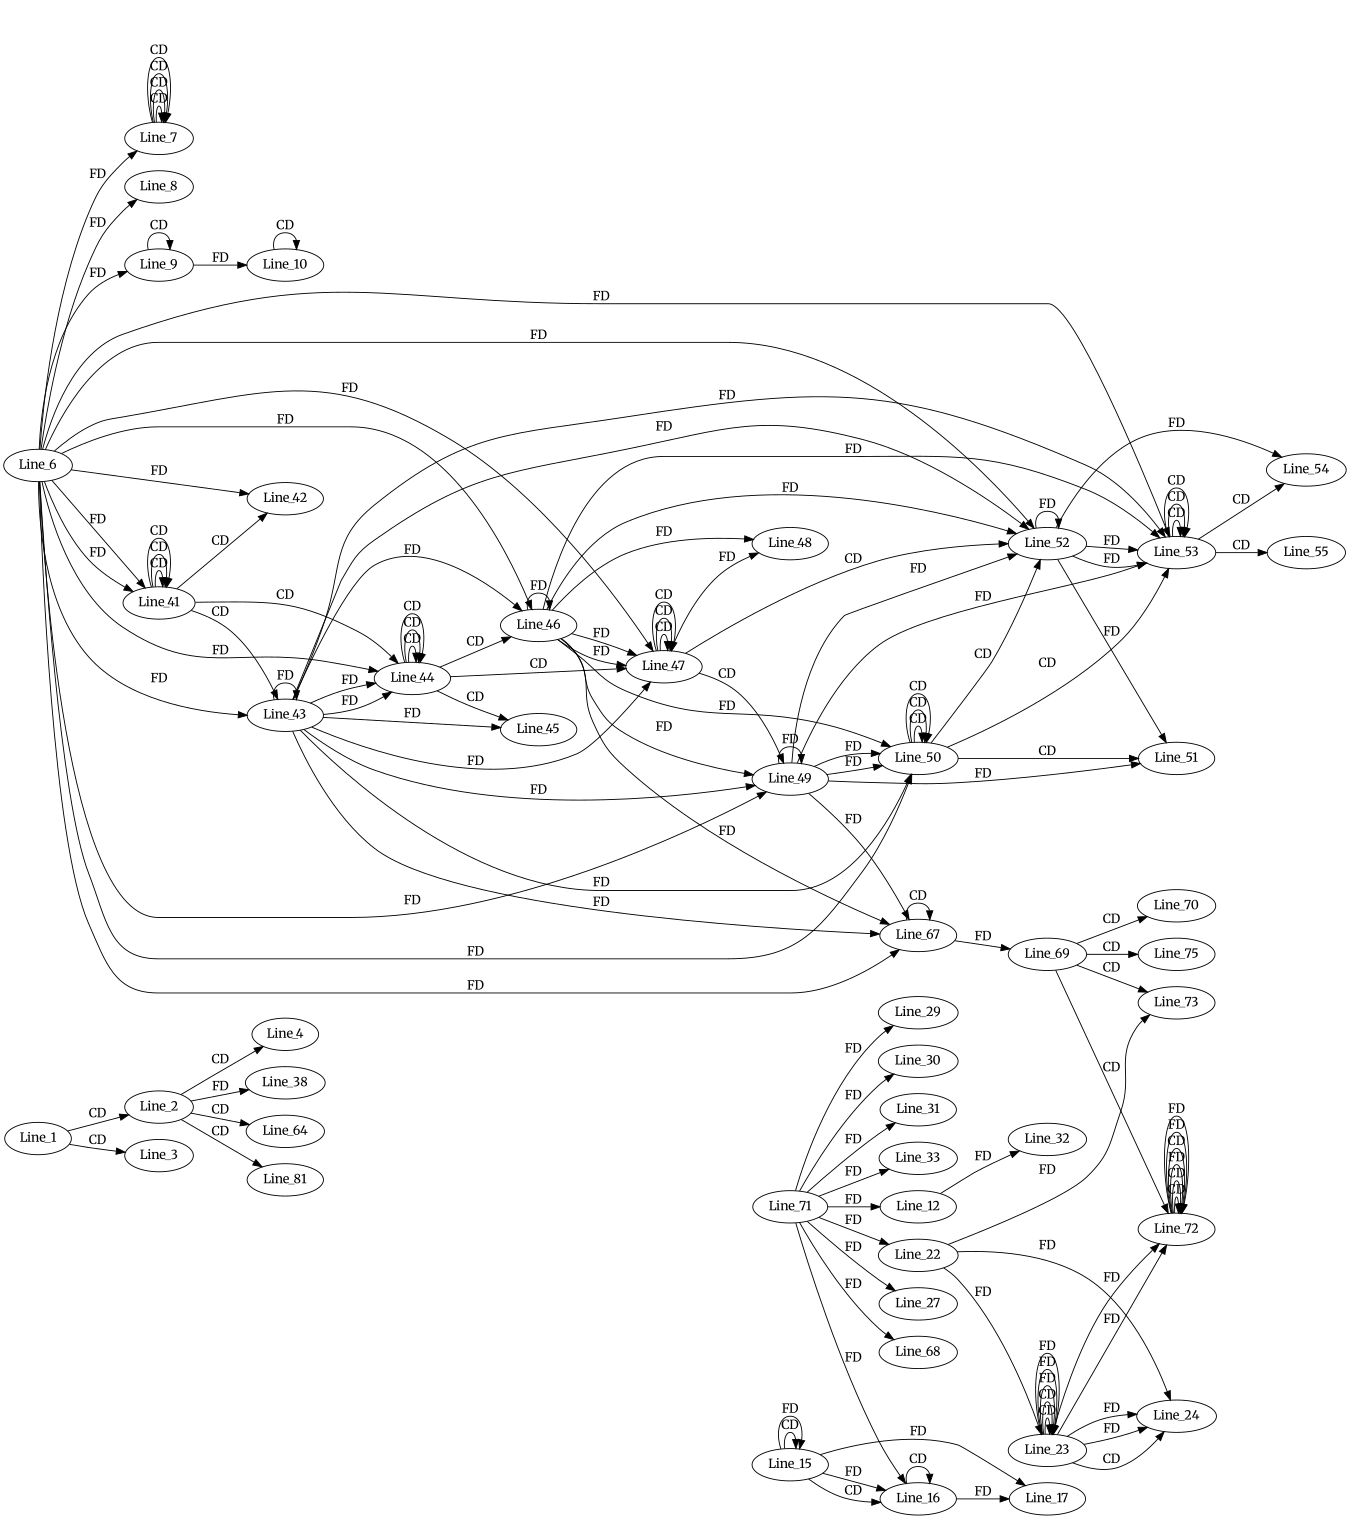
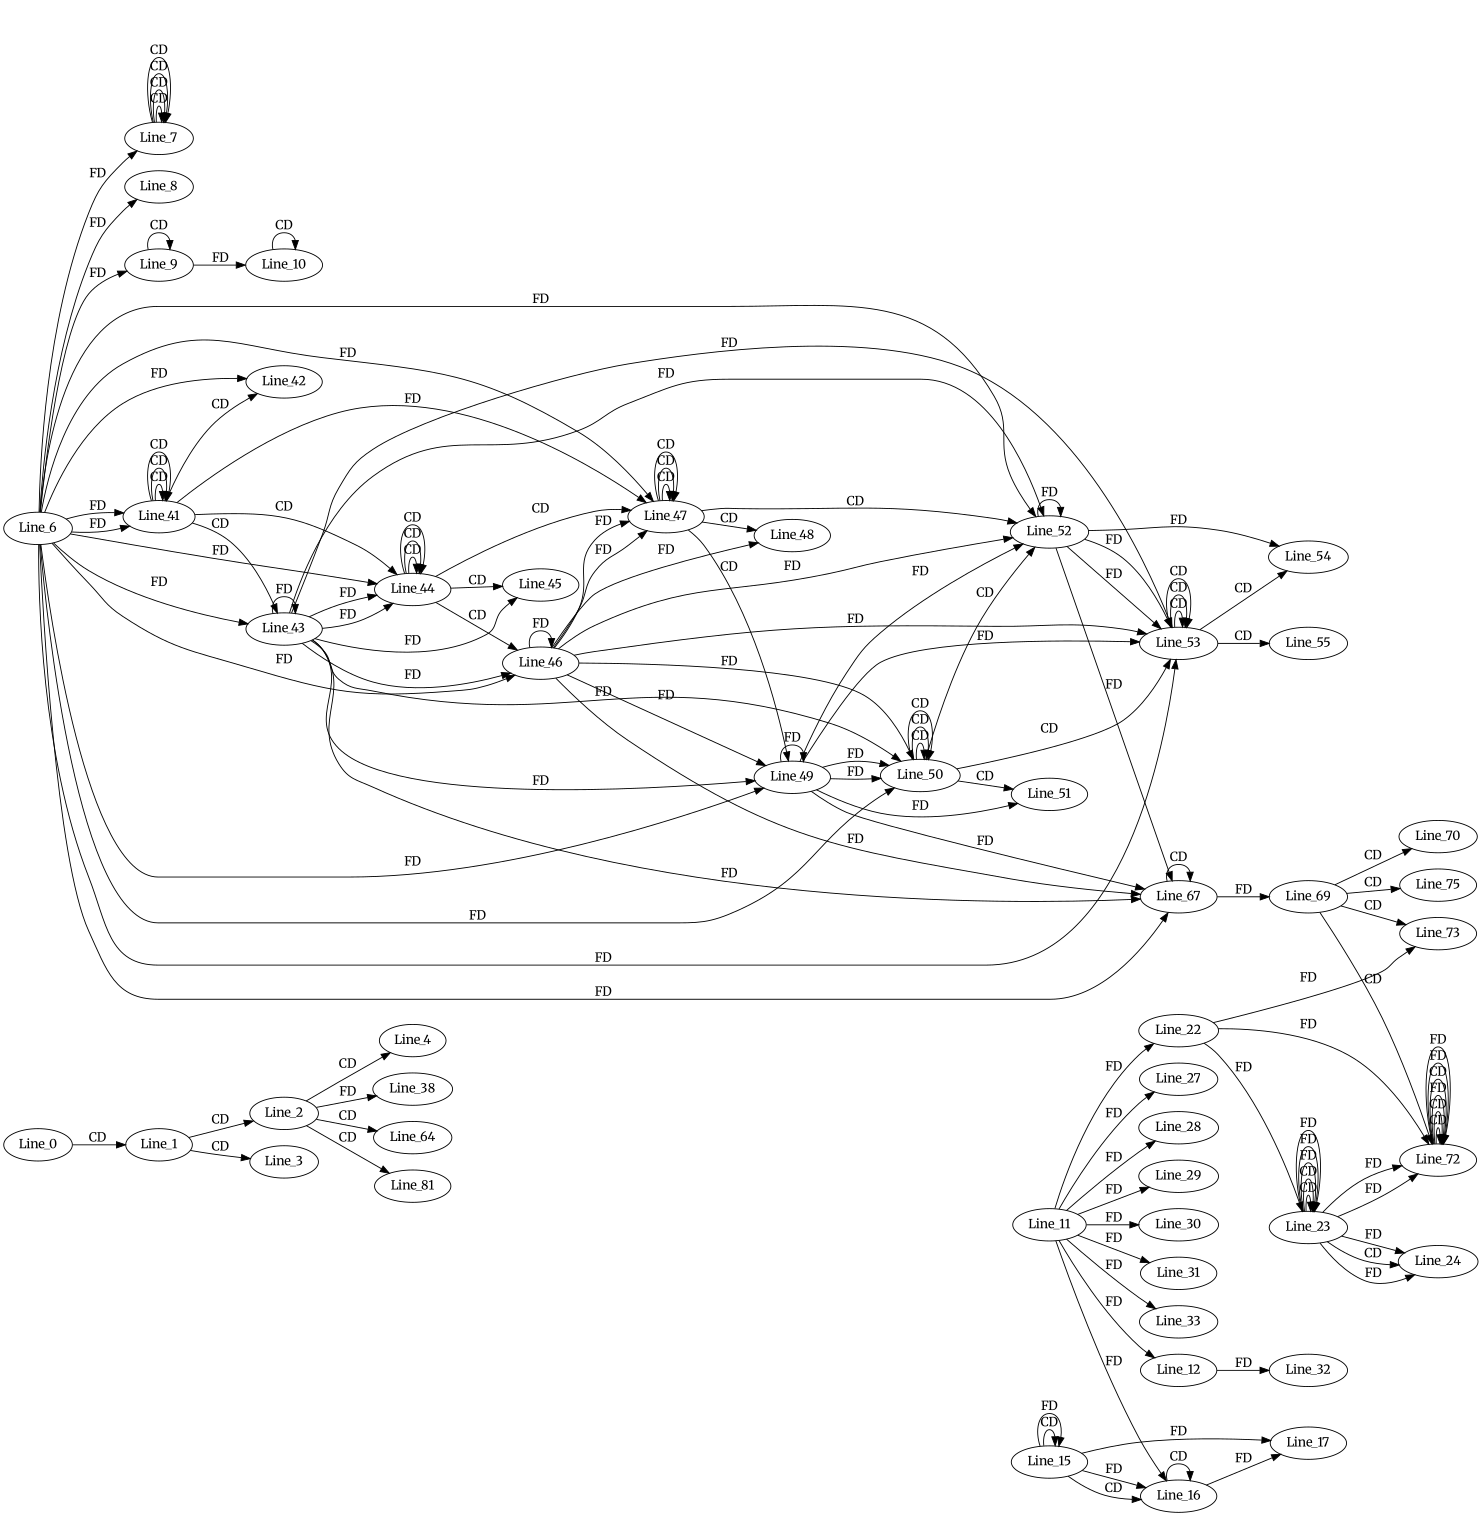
edge "Line_47" -> "Line_48": label "FD" -> "CD"
edge "Line_52" -> "Line_51": now "Line_52" -> "Line_67"
edge "Line_43" -> "Line_47": now "Line_41" -> "Line_47"
node "Line_0": added
node "Line_71": label "Line_71" -> "Line_11"
edge "Line_22" -> "Line_24": now "Line_22" -> "Line_72"
node "Line_68": label "Line_68" -> "Line_28"
